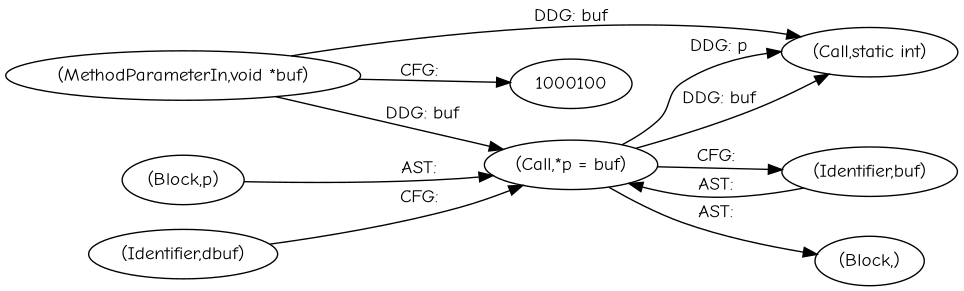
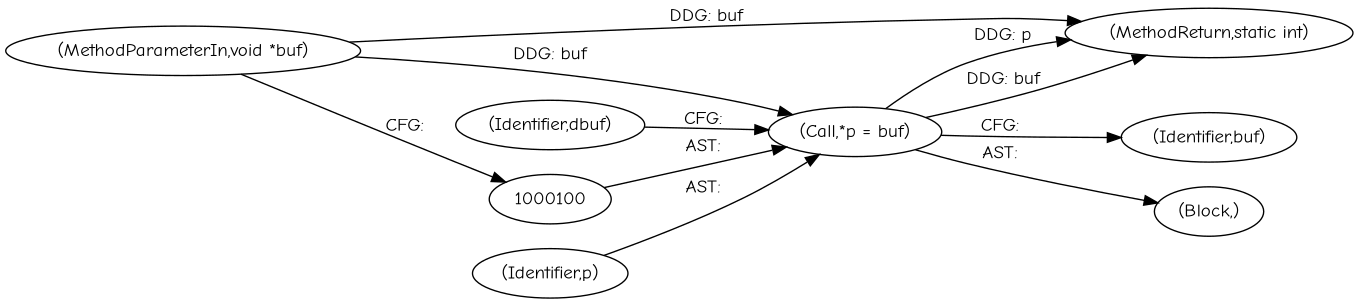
node "(Call,static int)": label "(Call,static int)" -> "(MethodReturn,static int)"
node "(Block,p)": label "(Block,p)" -> "(Identifier,p)"
edge "(Identifier,buf)" -> "(Call,*p = buf)": now "1000100" -> "(Call,*p = buf)"
